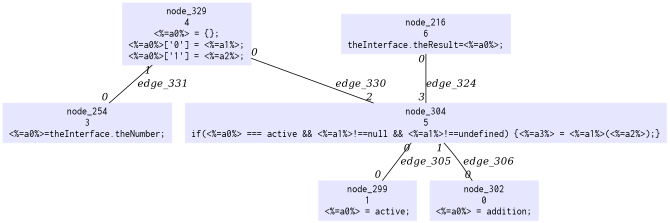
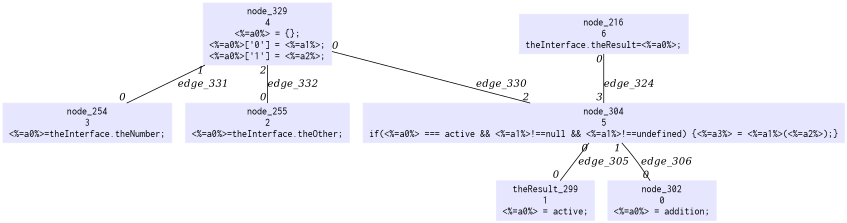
node "node_255 2 <%=a0%>=theInterface.theOther;": added
node "node_299 1 <%=a0%> = active;": label "node_299 1 <%=a0%> = active;" -> "theResult_299 1 <%=a0%> = active;"
